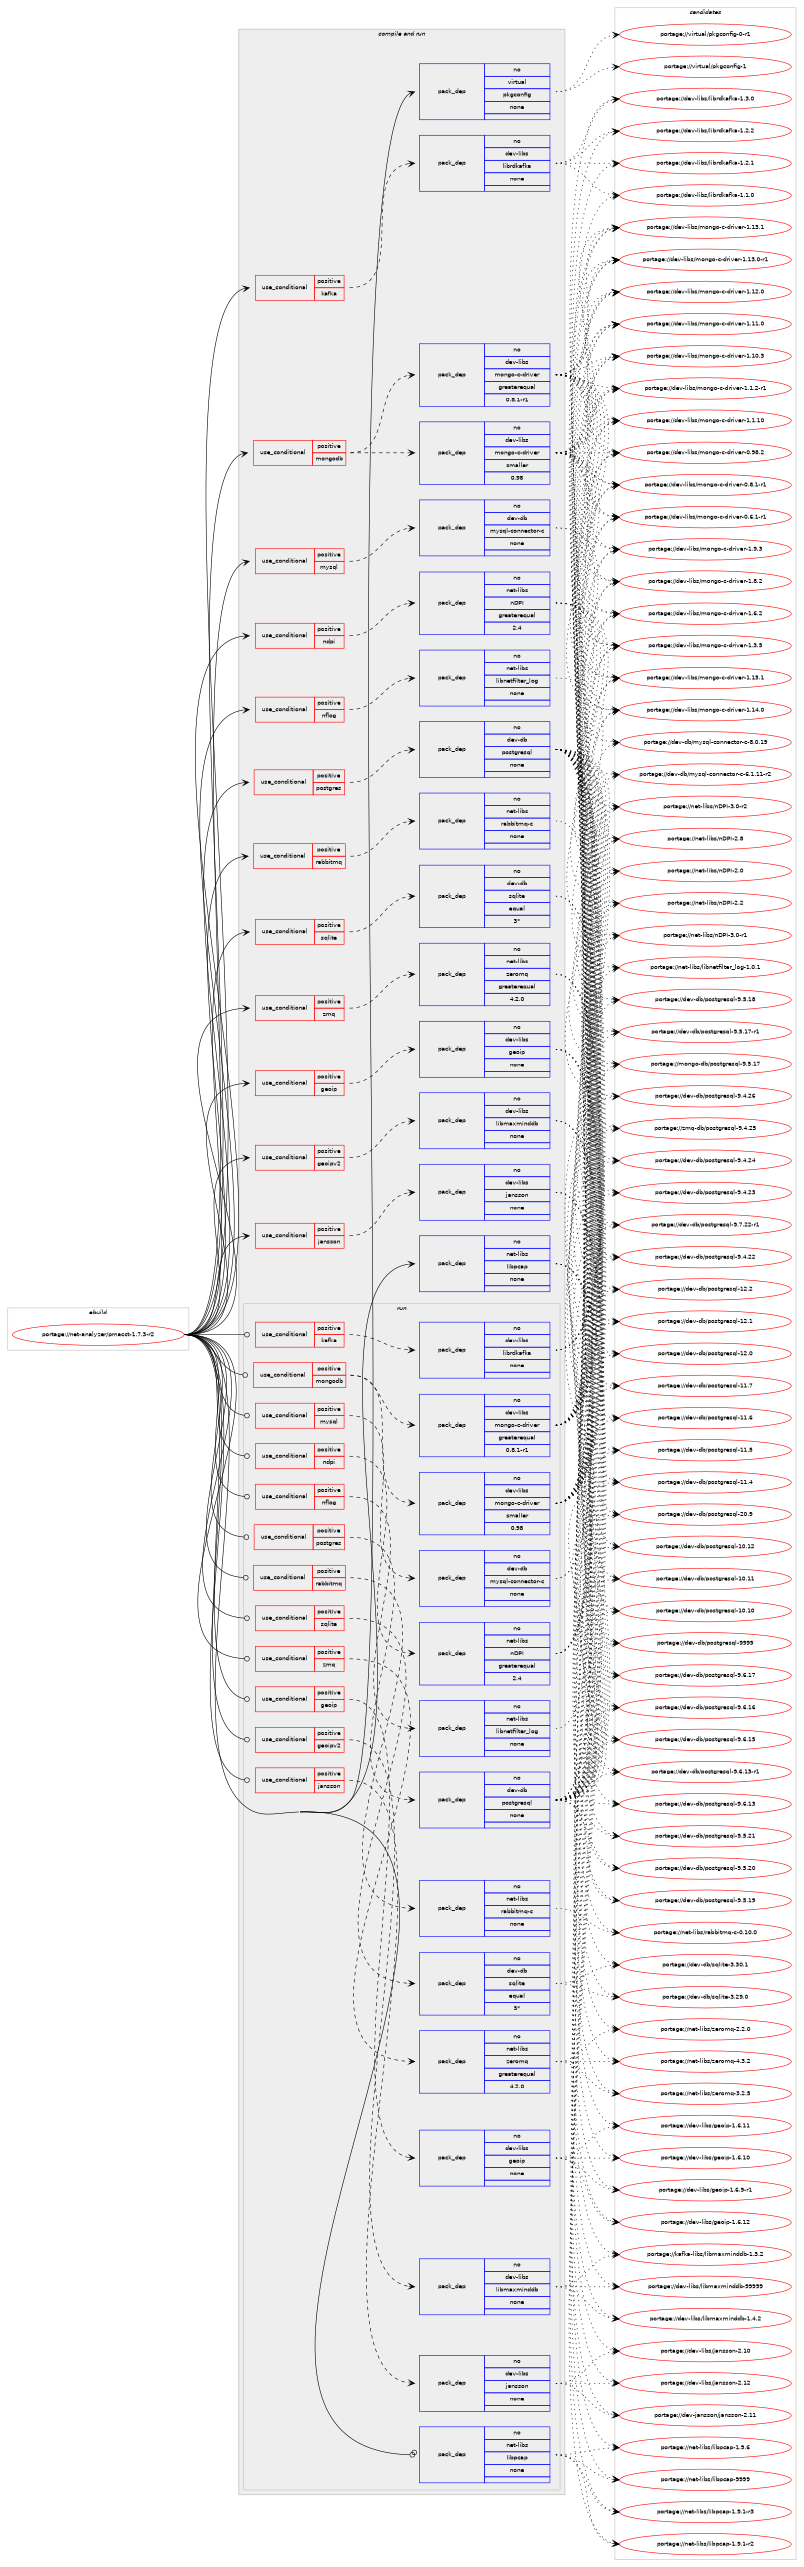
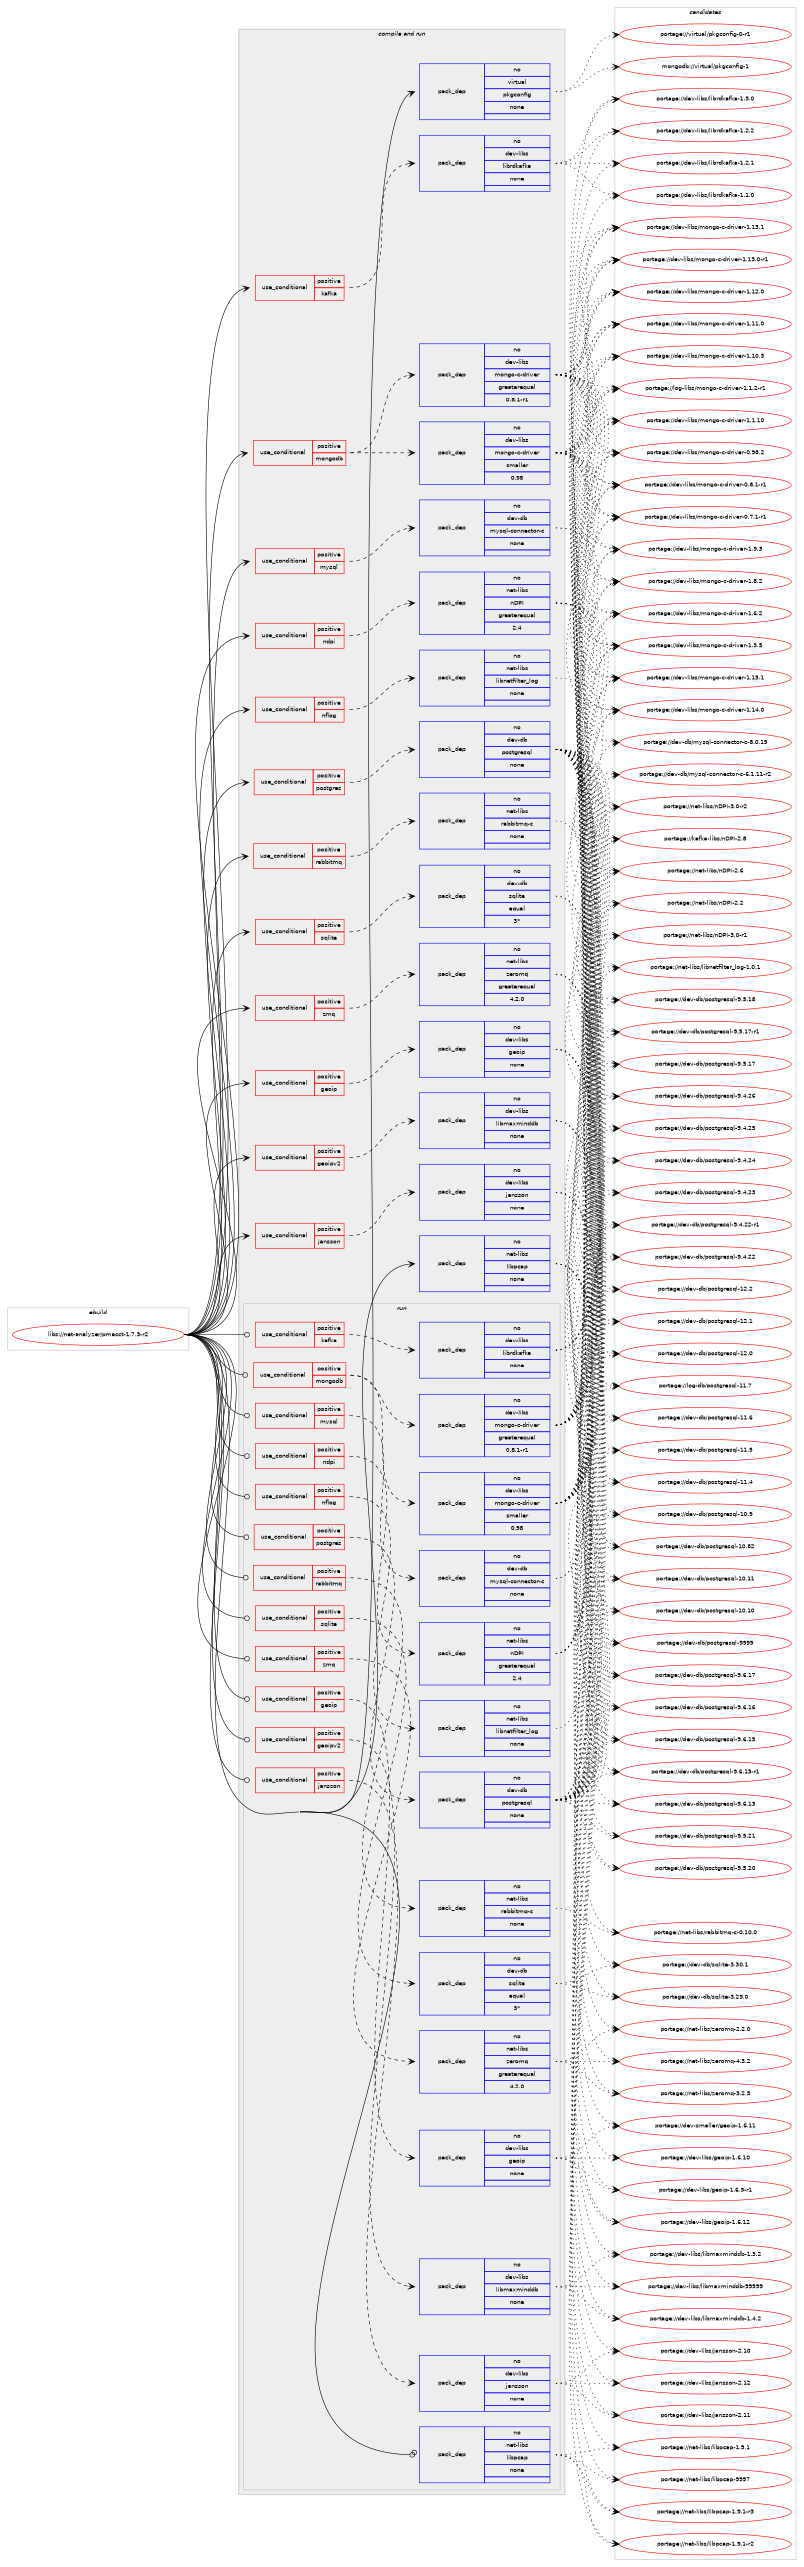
node "portage://virtual/pkgconfig-1": label "portage://virtual/pkgconfig-1" -> "mongodb://virtual/pkgconfig-1"
node "portage://dev-libs/mongo-c-driver-1.1.2-r1": label "portage://dev-libs/mongo-c-driver-1.1.2-r1" -> "portage://log-libs/mongo-c-driver-1.1.2-r1"
node "portage://dev-libs/mongo-c-driver-0.6.1-r1": label "portage://dev-libs/mongo-c-driver-0.6.1-r1" -> "portage://dev-libs/mongo-c-driver-0.7.1-r1"
node "portage://net-libs/nDPI-2.8": label "portage://net-libs/nDPI-2.8" -> "portage://kafka-libs/nDPI-2.8"
node "portage://net-libs/nDPI-2.0": label "portage://net-libs/nDPI-2.0" -> "portage://net-libs/nDPI-2.6"
node "portage://mongo-db/postgresql-9.5.17": label "portage://mongo-db/postgresql-9.5.17" -> "portage://dev-db/postgresql-9.5.17"
node "portage://zmq-db/postgresql-9.4.25": label "portage://zmq-db/postgresql-9.4.25" -> "portage://dev-db/postgresql-9.4.25"
node "portage://dev-db/postgresql-9.7.22-r1": label "portage://dev-db/postgresql-9.7.22-r1" -> "portage://dev-db/postgresql-9.4.22-r1"
node "portage://net-analyzer/pmacct-1.7.3-r2": label "portage://net-analyzer/pmacct-1.7.3-r2" -> "libs://net-analyzer/pmacct-1.7.3-r2"
node "portage://dev-db/postgresql-11.7": label "portage://dev-db/postgresql-11.7" -> "portage://log-db/postgresql-11.7"
node "portage://dev-db/postgresql-20.9": label "portage://dev-db/postgresql-20.9" -> "portage://dev-db/postgresql-10.9"
node "portage://dev-db/postgresql-10.12": label "portage://dev-db/postgresql-10.12" -> "portage://dev-db/postgresql-10.82"
node "portage://dev-db/postgresql-9.5.19": removed
node "portage://dev-libs/geoip-1.6.11": label "portage://dev-libs/geoip-1.6.11" -> "portage://dev-smaller/geoip-1.6.11"
node "portage://kafka-libs/libmaxminddb-1.3.2": label "portage://kafka-libs/libmaxminddb-1.3.2" -> "portage://dev-libs/libmaxminddb-1.3.2"
node "portage://dev-jansson/jansson-2.11": label "portage://dev-jansson/jansson-2.11" -> "portage://dev-libs/jansson-2.11"
node "portage://net-libs/libpcap-1.9.6": label "portage://net-libs/libpcap-1.9.6" -> "portage://net-libs/libpcap-1.9.1"
node "portage://net-libs/libpcap-9999": label "portage://net-libs/libpcap-9999" -> "portage://net-libs/libpcap-9997"
